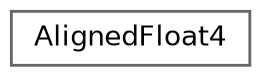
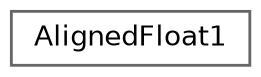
node "AlignedFloat4": label "AlignedFloat4" -> "AlignedFloat1"
